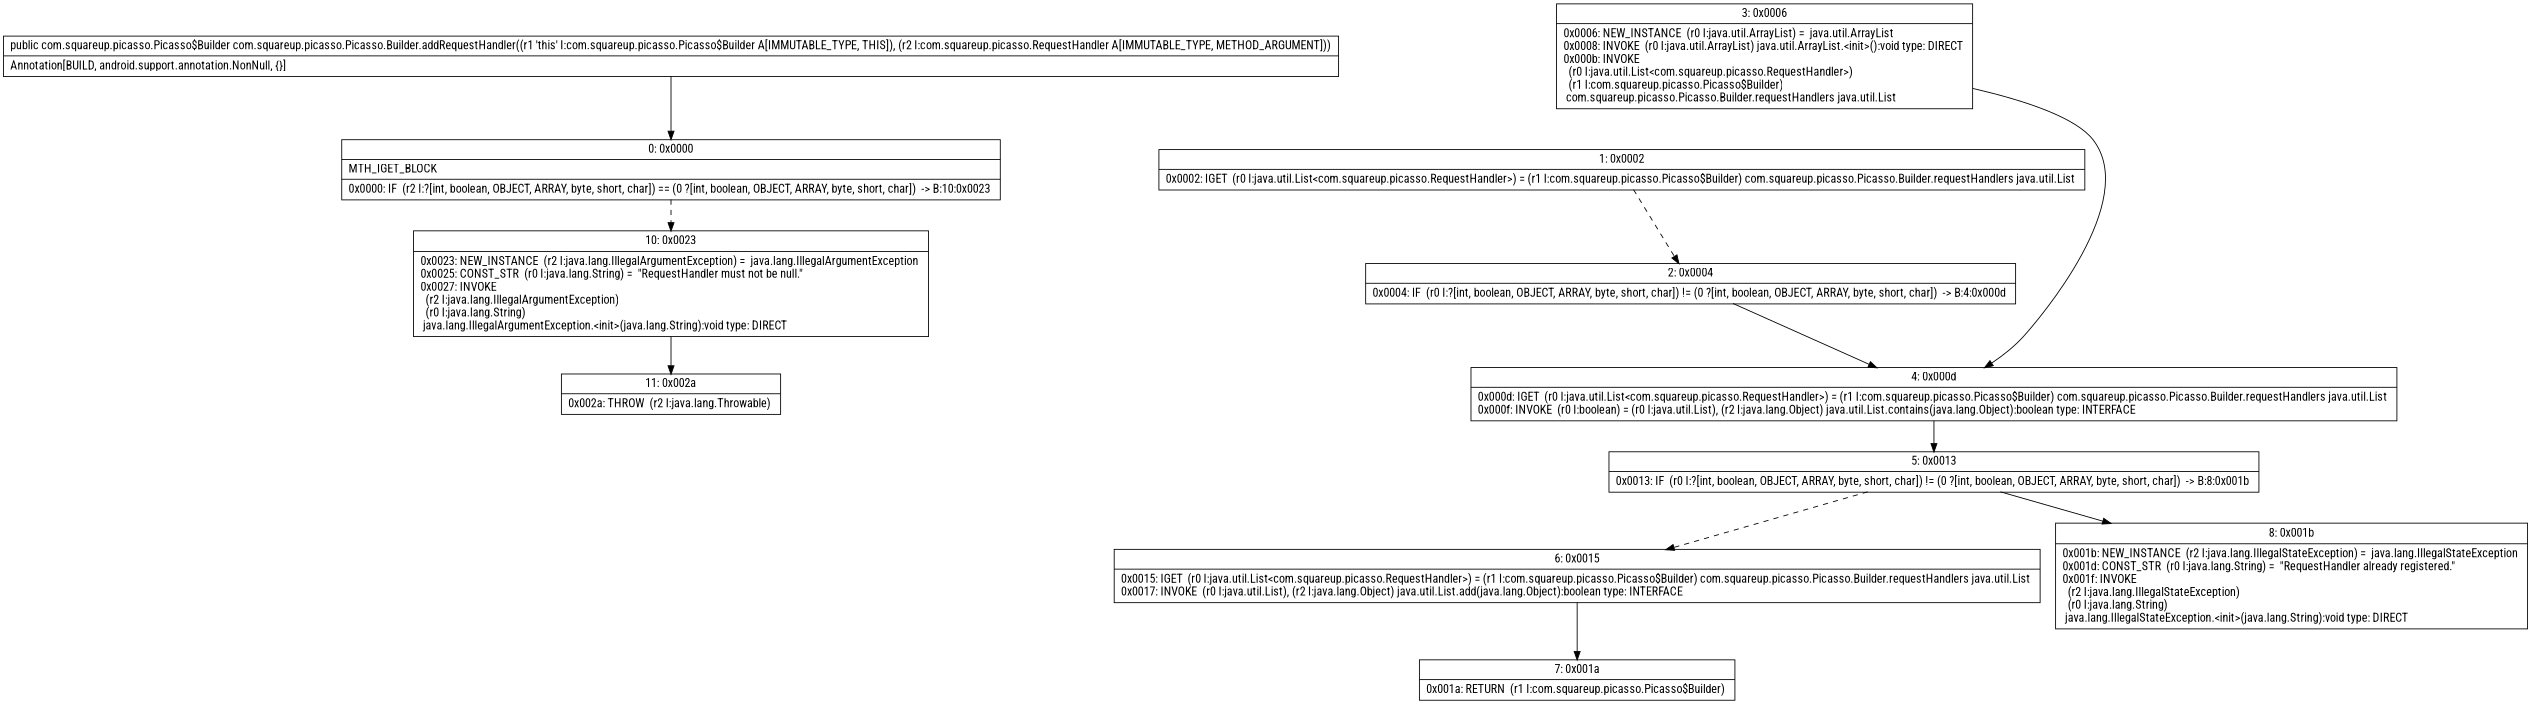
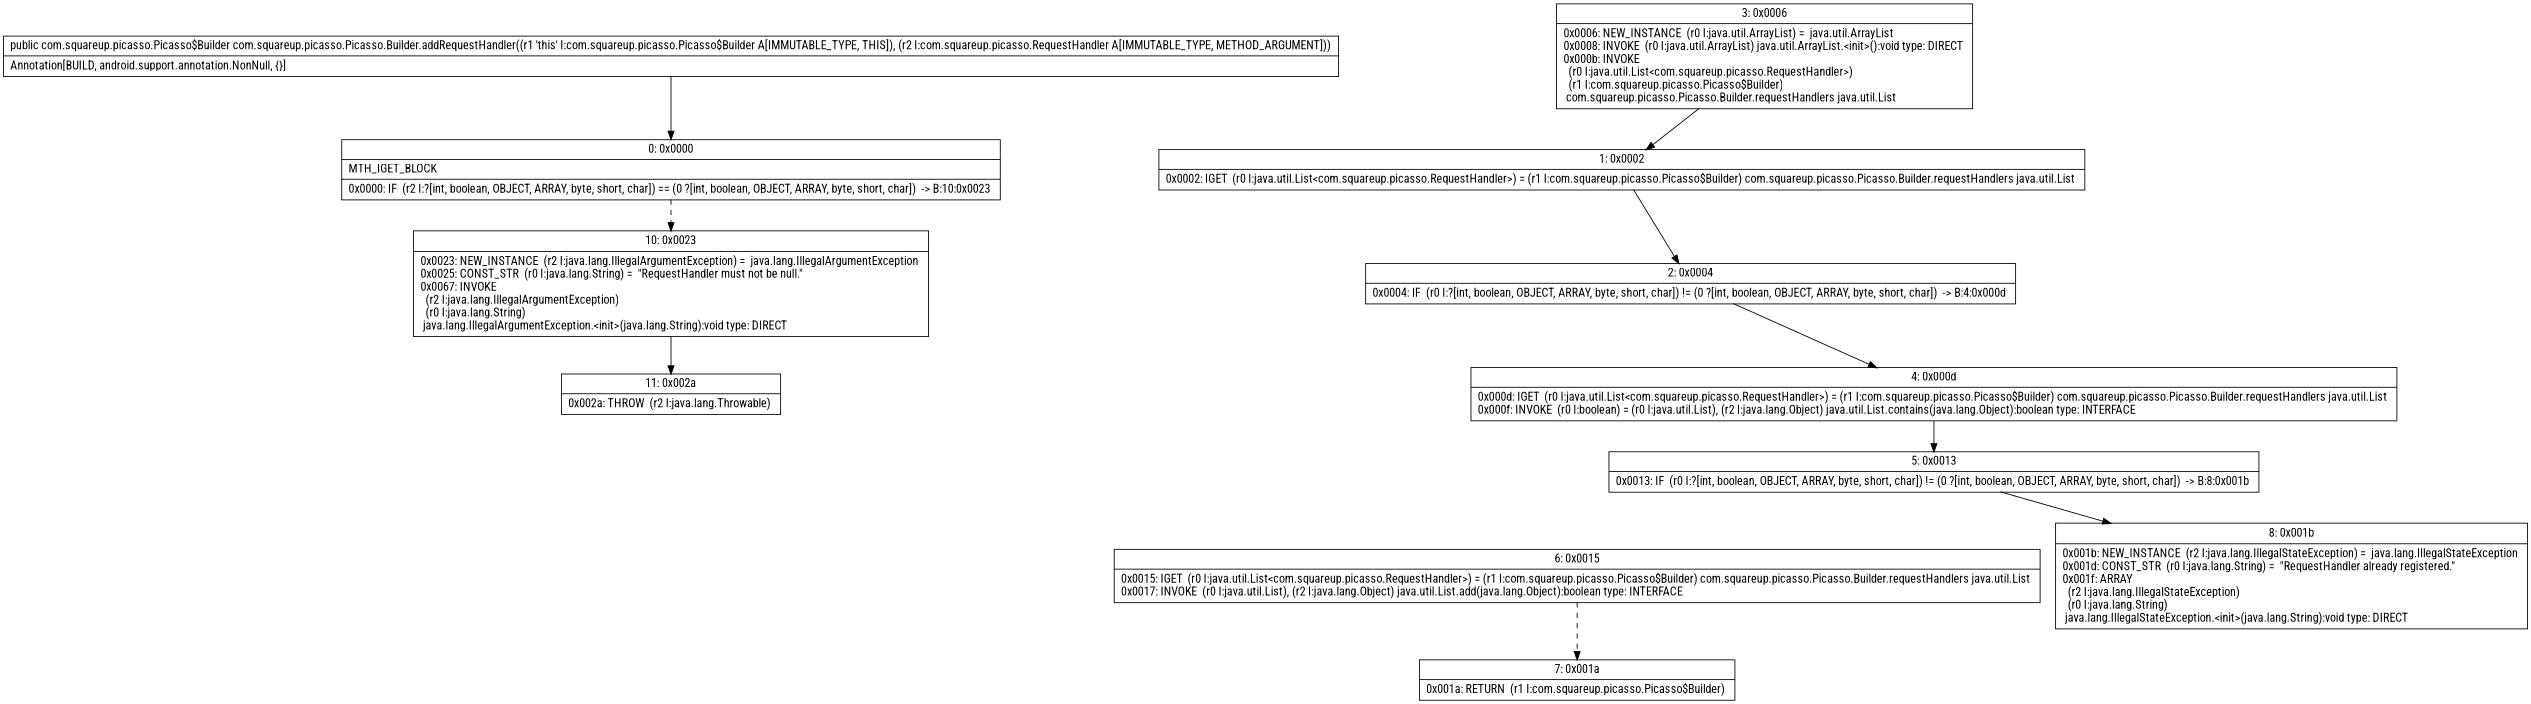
edge "3: 0x0006" -> "4: 0x000d": now "3: 0x0006" -> "1: 0x0002"
edge "1: 0x0002" -> "2: 0x0004": style dashed -> solid
node "10: 0x0023": text "0x0027: INVOKE" -> "0x0067: INVOKE"
edge "5: 0x0013" -> "6: 0x0015": removed
node "8: 0x001b": text "0x001f: INVOKE" -> "0x001f: ARRAY"
edge "6: 0x0015" -> "7: 0x001a": style solid -> dashed
